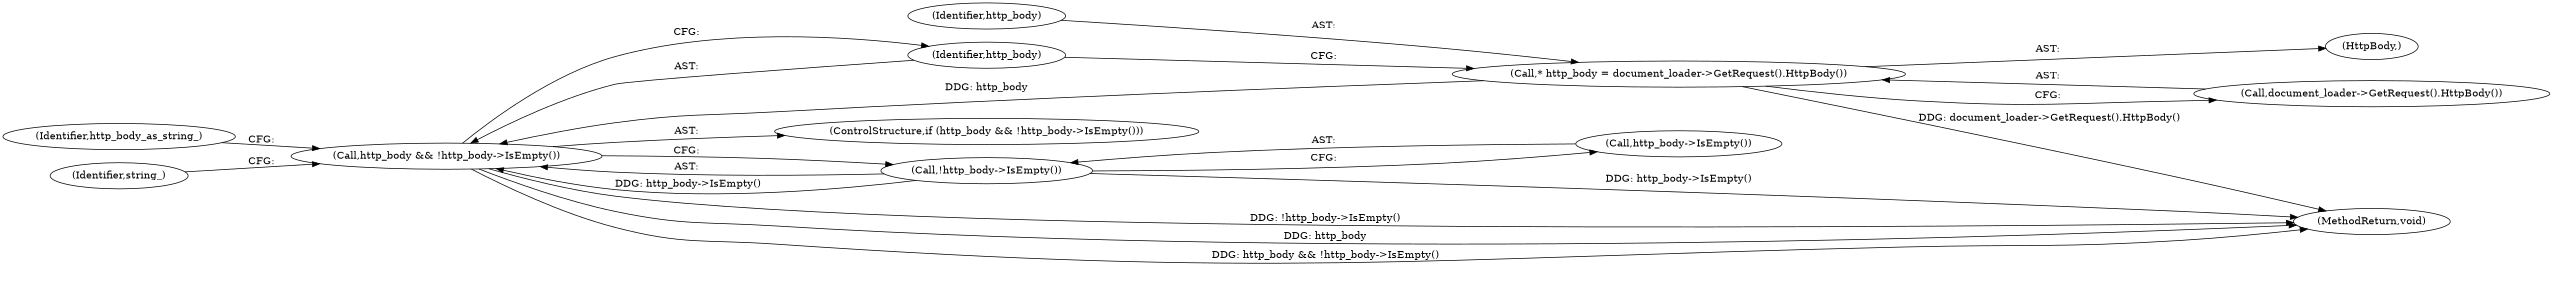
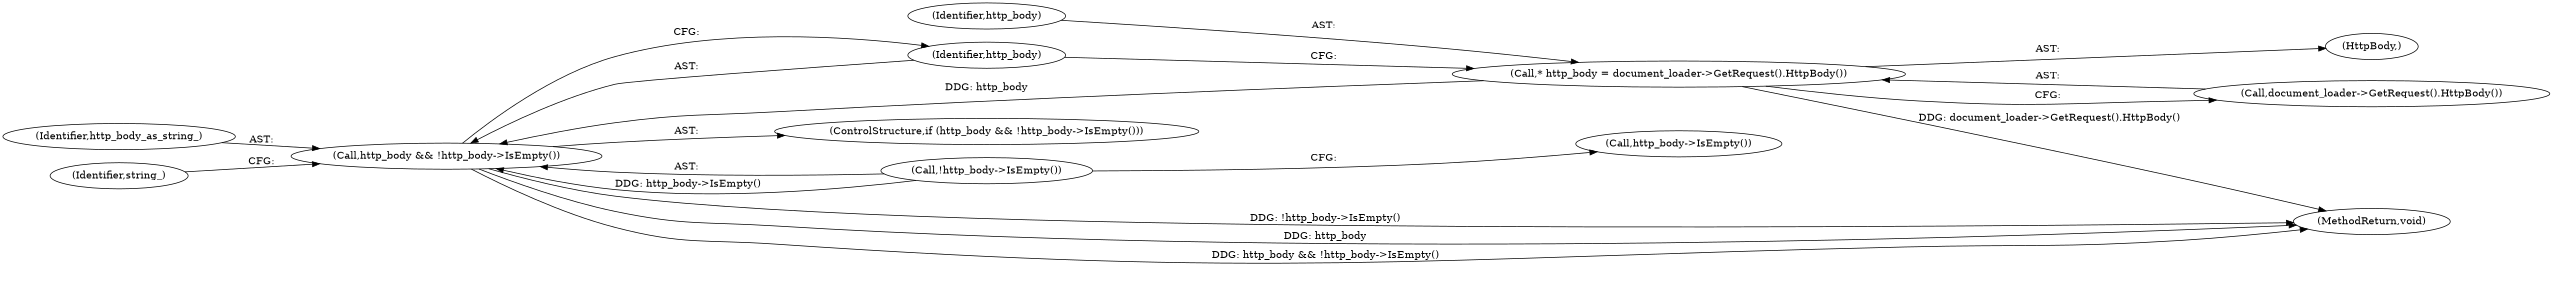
edge "(Identifier,http_body_as_string_)" -> "(Call,http_body && !http_body->IsEmpty())": label "CFG: " -> "AST: "
edge "(Call,http_body->IsEmpty())" -> "(Call,!http_body->IsEmpty())": removed, label "AST:"
edge "(Call,http_body && !http_body->IsEmpty())" -> "(Call,!http_body->IsEmpty())": removed, label "CFG:"
edge "(Call,!http_body->IsEmpty())" -> "(MethodReturn,void)": removed, label "DDG: http_body->IsEmpty()"
